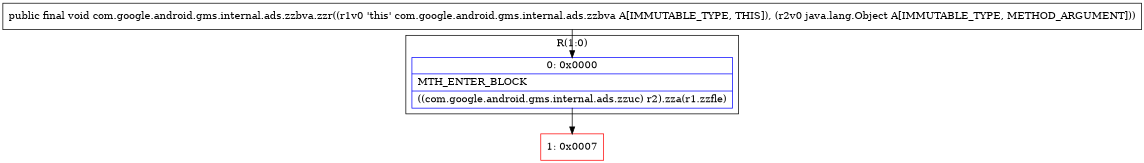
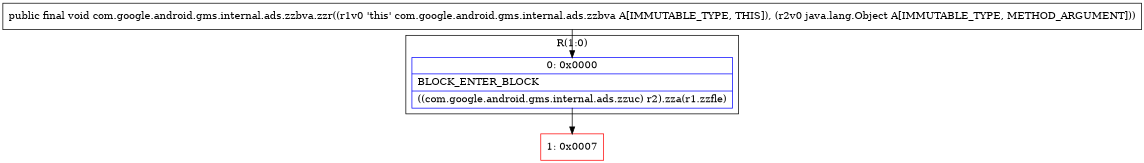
node "0: 0x0000": text "MTH_ENTER_BLOCK" -> "BLOCK_ENTER_BLOCK"
